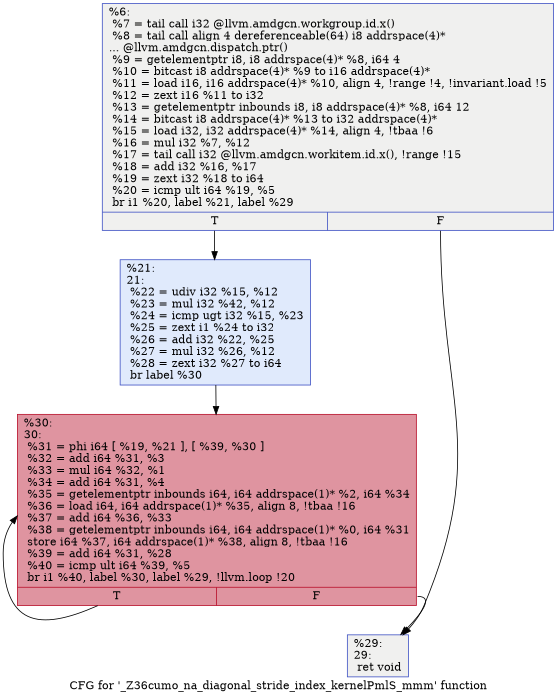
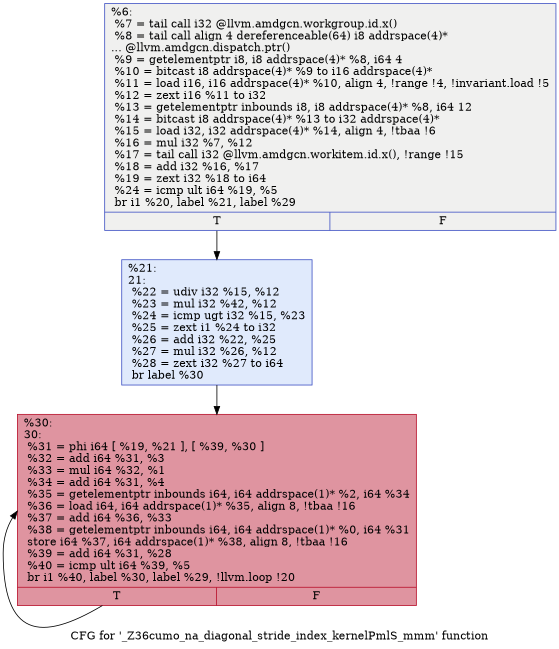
node "%6:": text "%20 = icmp ult i64 %19, %5" -> "%24 = icmp ult i64 %19, %5"
node "%29:": removed
